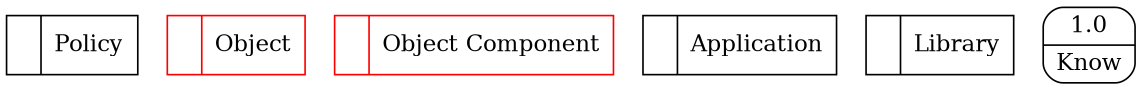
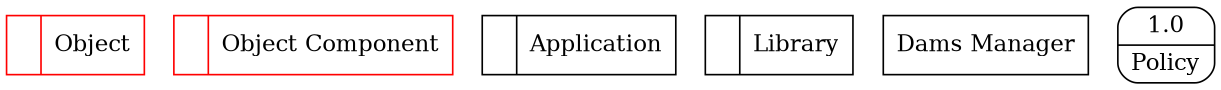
node "Policy": removed
node "Dams Manager": added
node "1.0": text "Know" -> "Policy"
